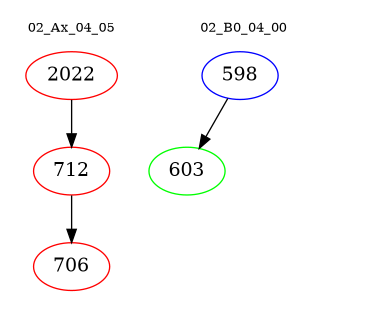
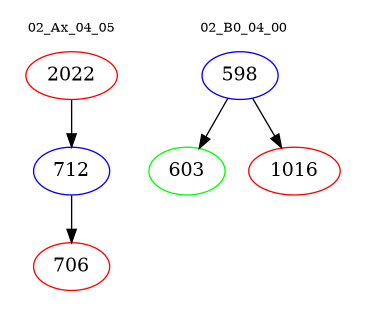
node "712": color red -> blue
node "1016": added
